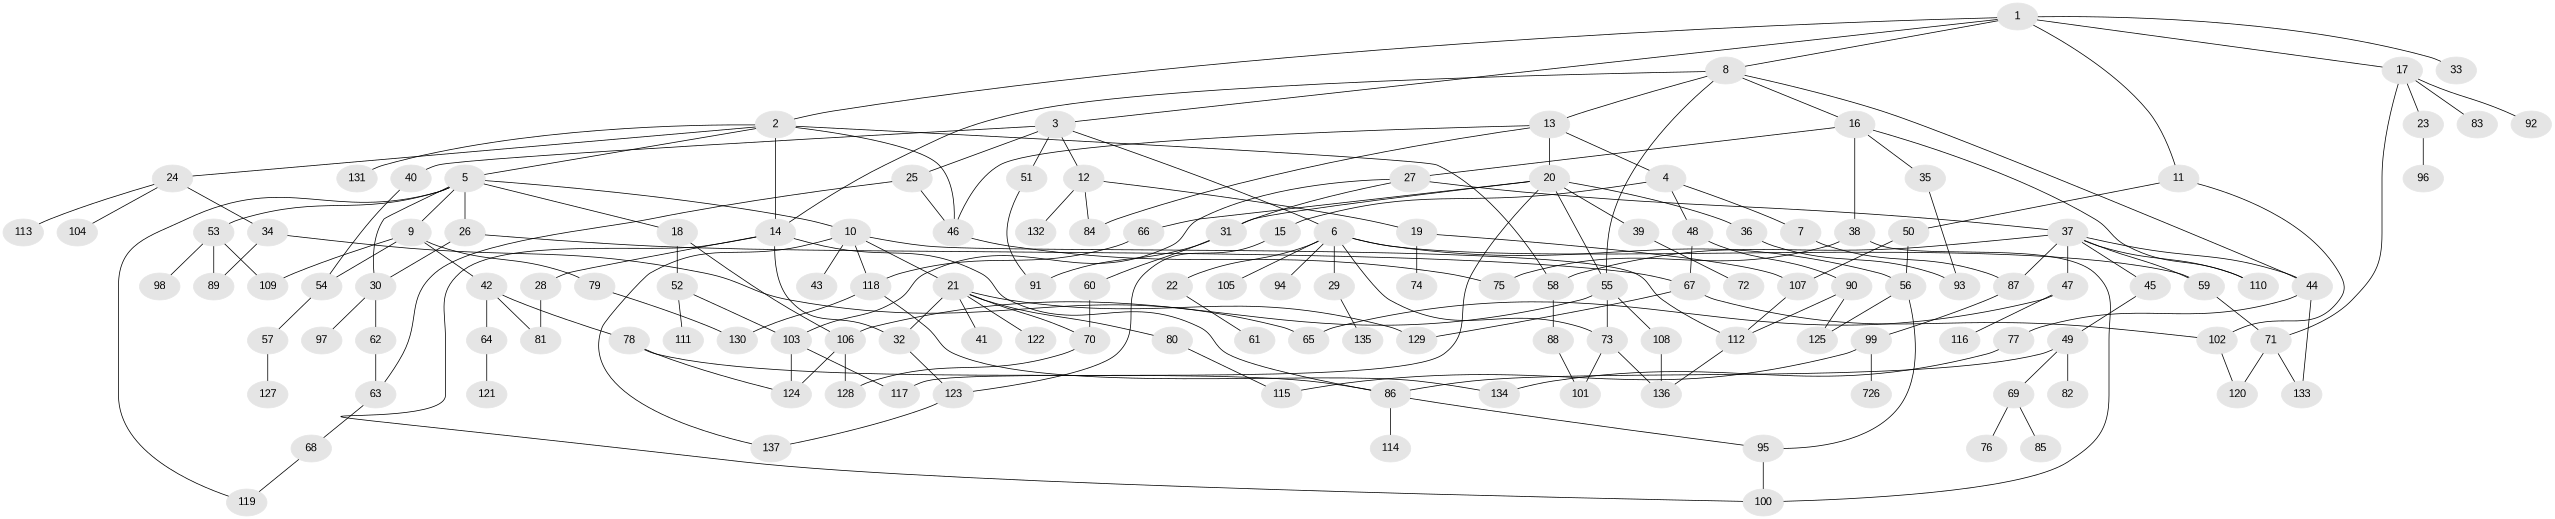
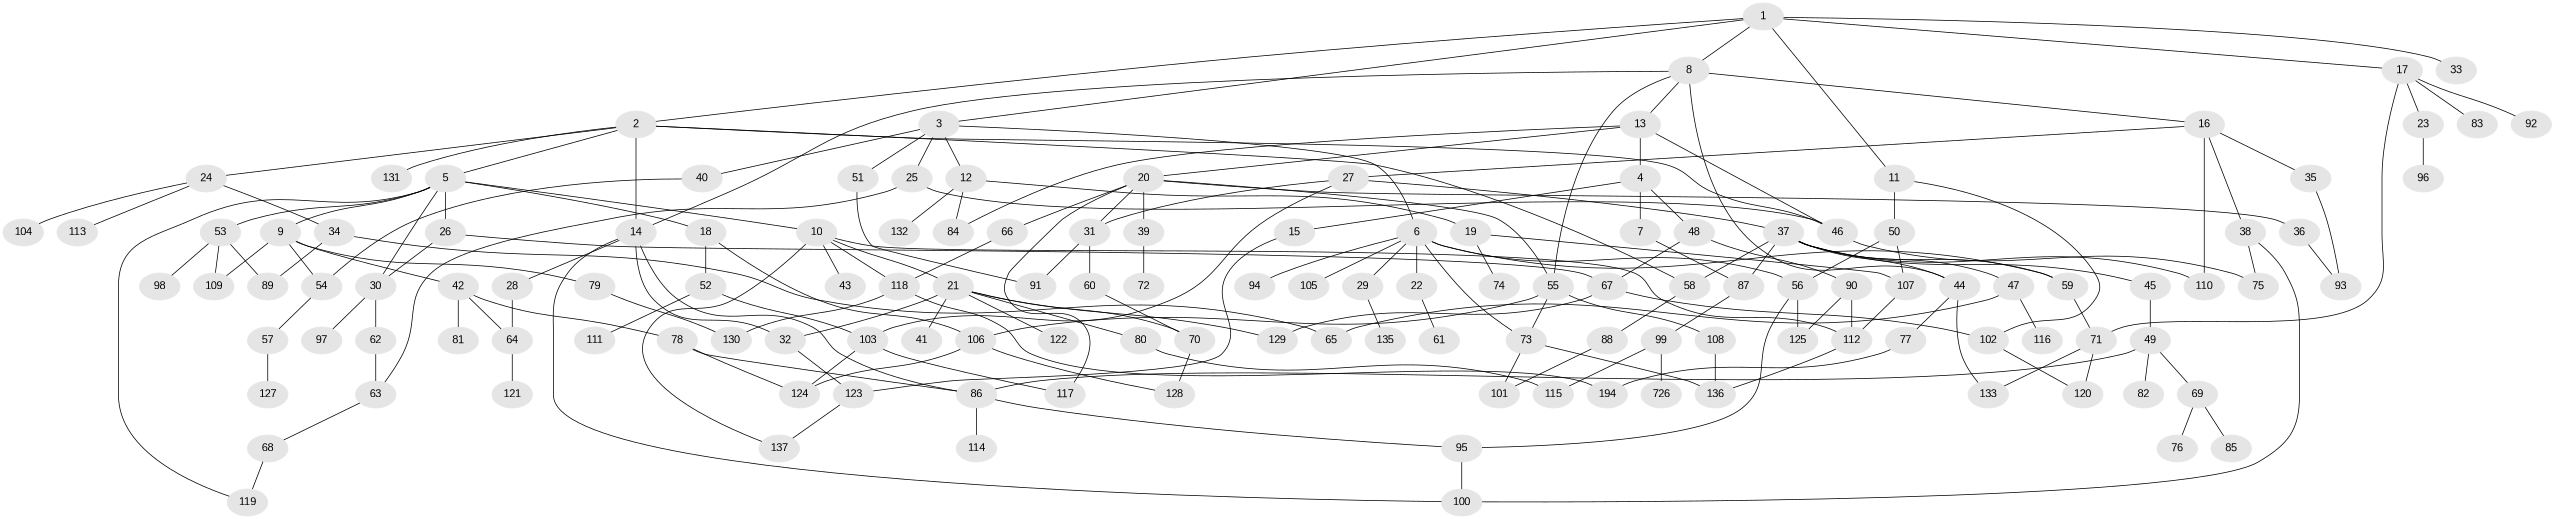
edge "28" -- "81": now "28" -- "64"
node "134": label "134" -> "194"
